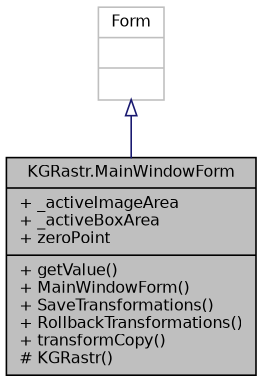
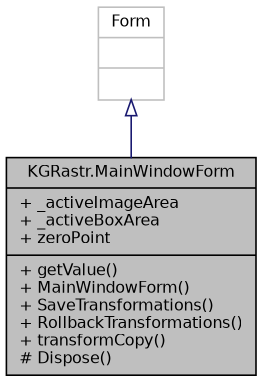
node "KGRastr.MainWindowForm": text "# KGRastr()" -> "# Dispose()"
